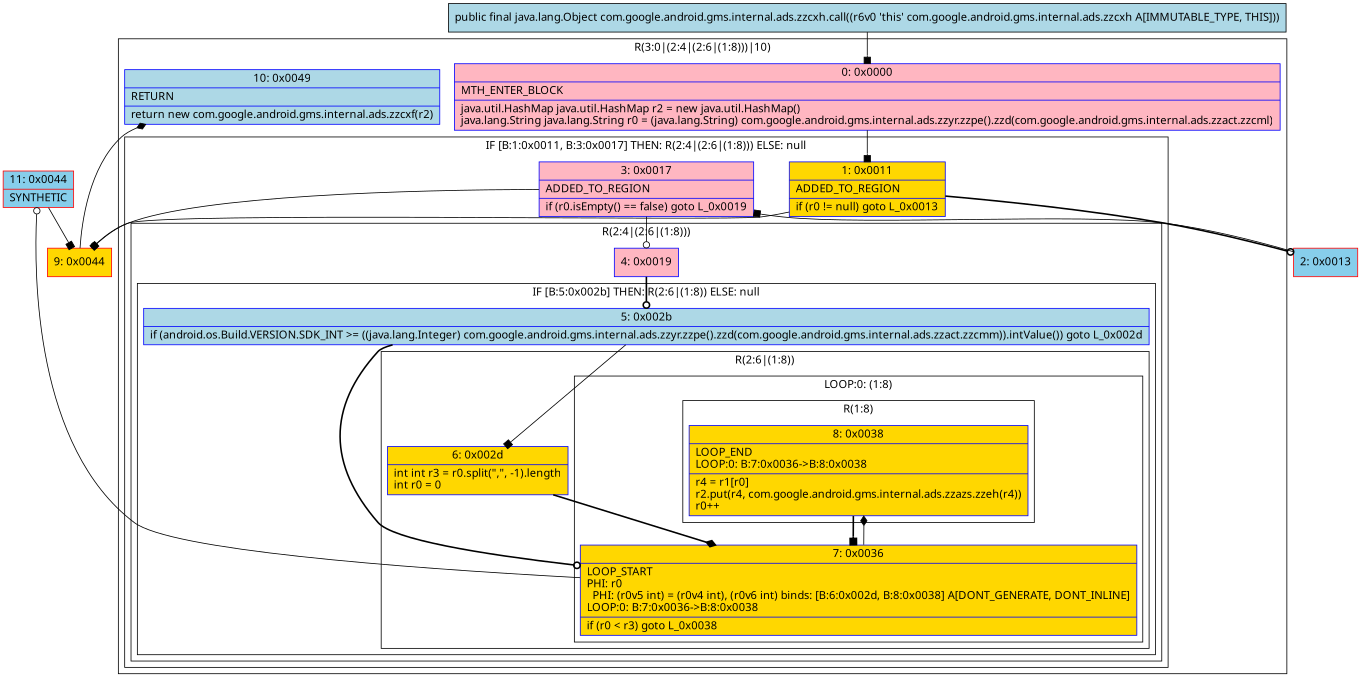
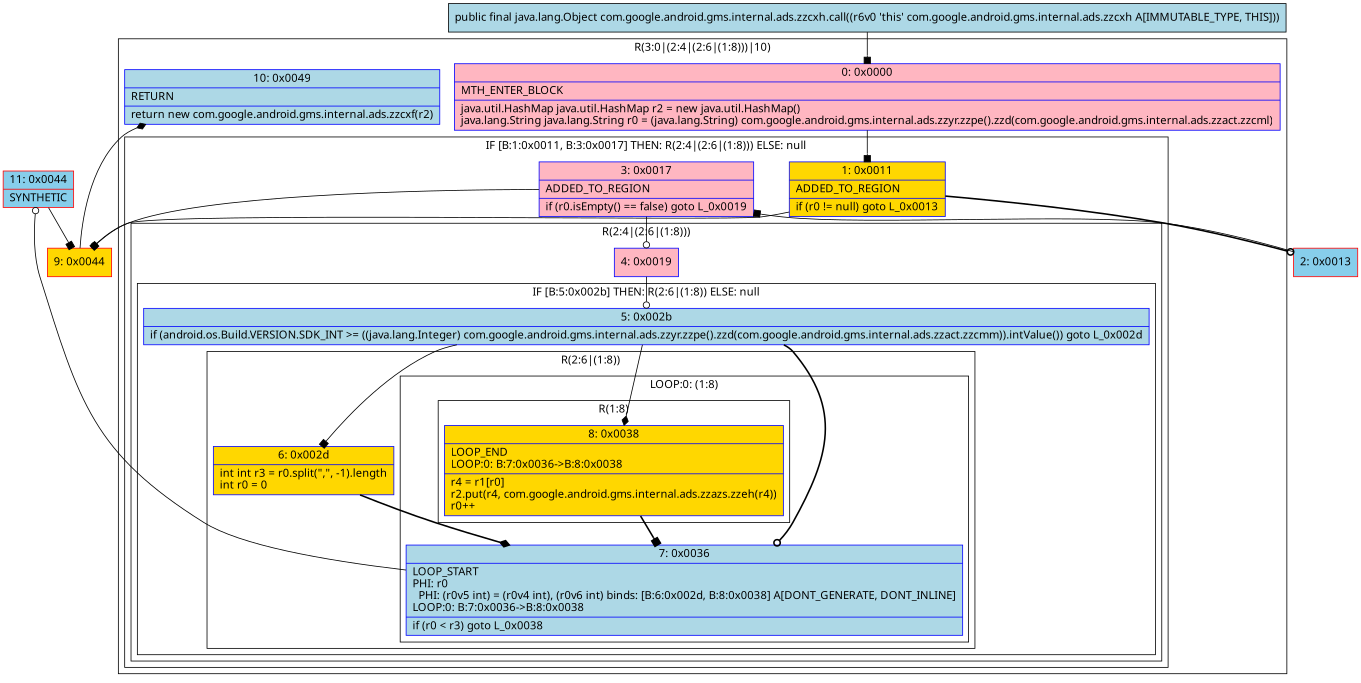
edge "4: 0x0019" -> "5: 0x002b": style bold -> solid
edge "7: 0x0036" -> "8: 0x0038": now "5: 0x002b" -> "8: 0x0038"
node "7: 0x0036": fillcolor gold -> lightblue
